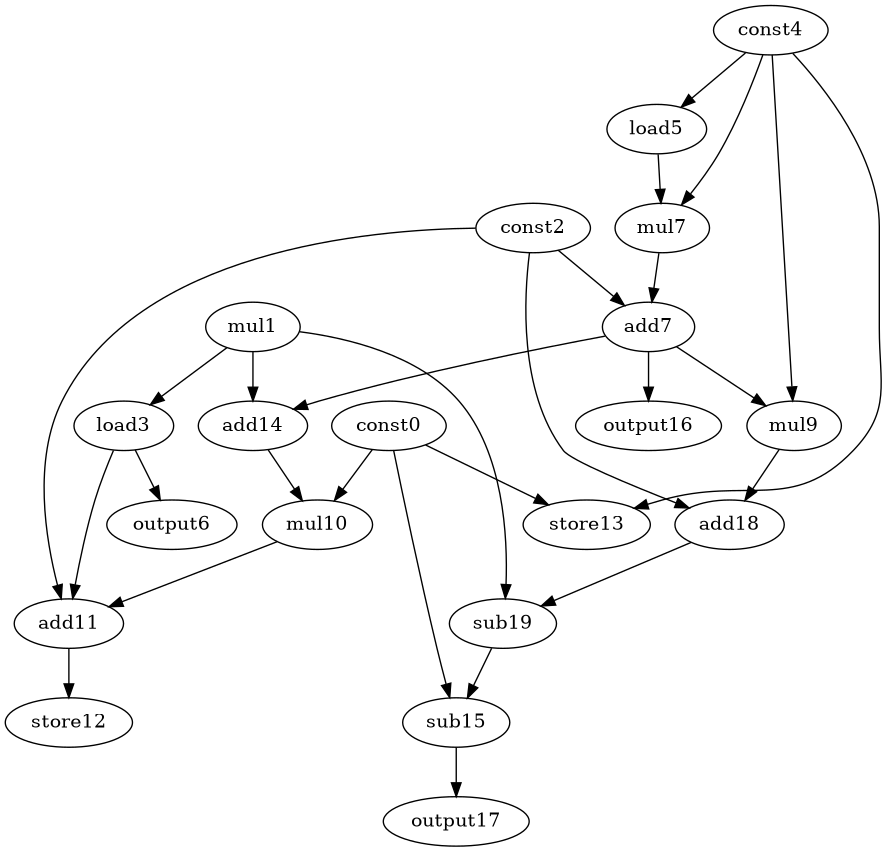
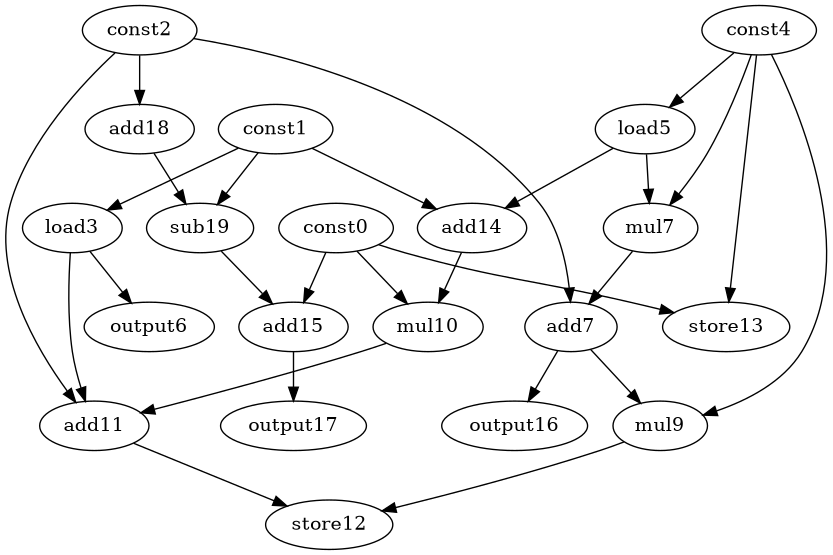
node "mul1": label "mul1" -> "const1"
edge "add7" -> "add14": now "load5" -> "add14"
edge "mul9" -> "add18": now "mul9" -> "store12"
node "sub15": label "sub15" -> "add15"
